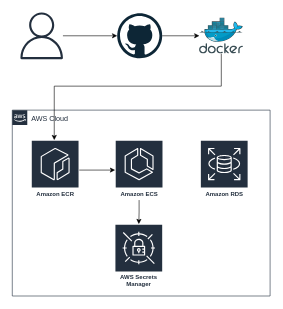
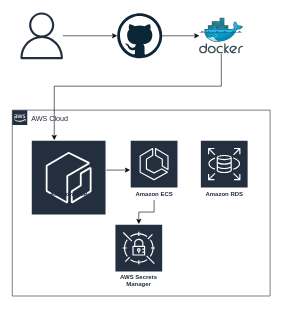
node "Amazon ECR": size 48x60 -> 75x60
node "Amazon ECS": moved (139, 170) -> (154, 170)
